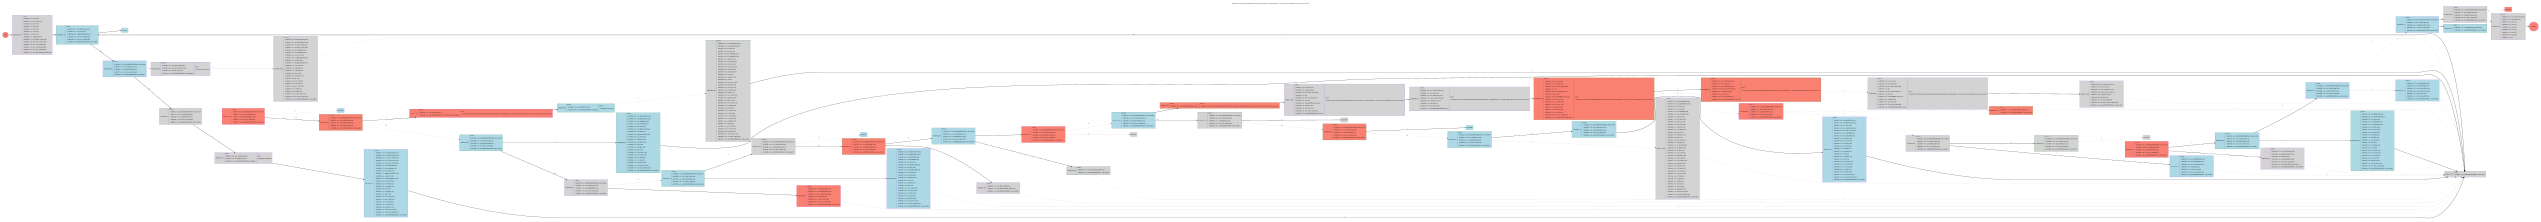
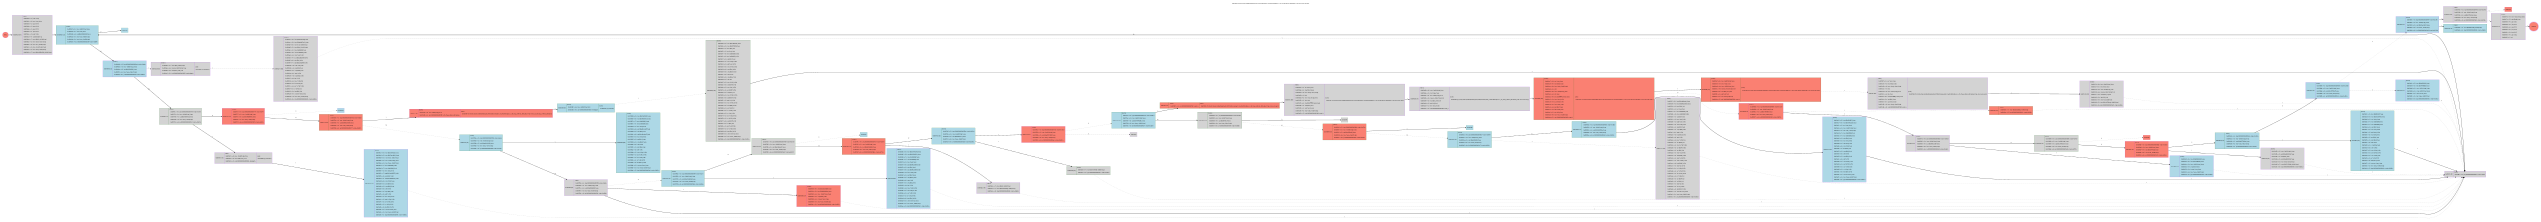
edge "0x401969 [88]" -> "0x401efc [5]": now "0x401754 [22]" -> "0x401efc [5]"
edge "0x401864 [25]" -> "0x40187d [25]": style dotted -> bold
edge "0x4016fc [22]" -> "0x401712 [22]": added, label "17"
node "0x401e90": fillcolor lightgrey -> salmon
edge "0x401896 [25]" -> "0x4018af [25]": added, label "6"
edge "0x4019ce [102]" -> "0x401efc [5]": style bold -> dotted
